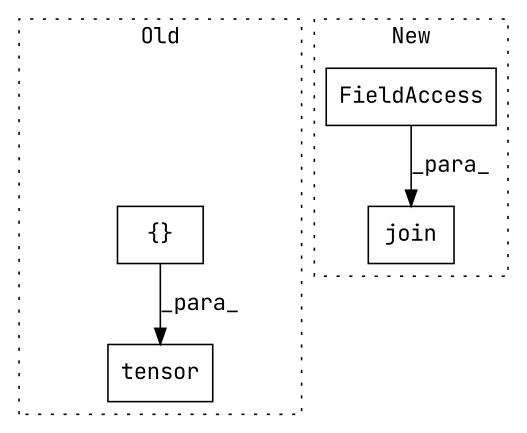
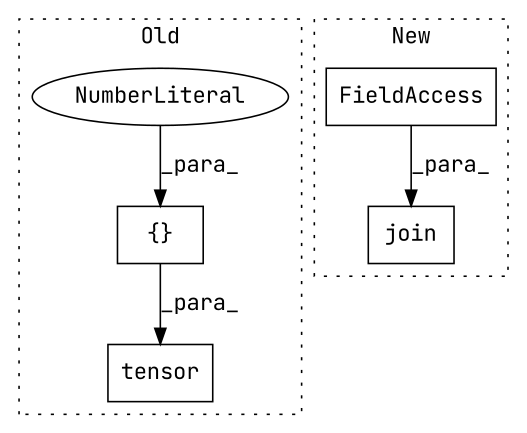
node "NumberLiteral": added
